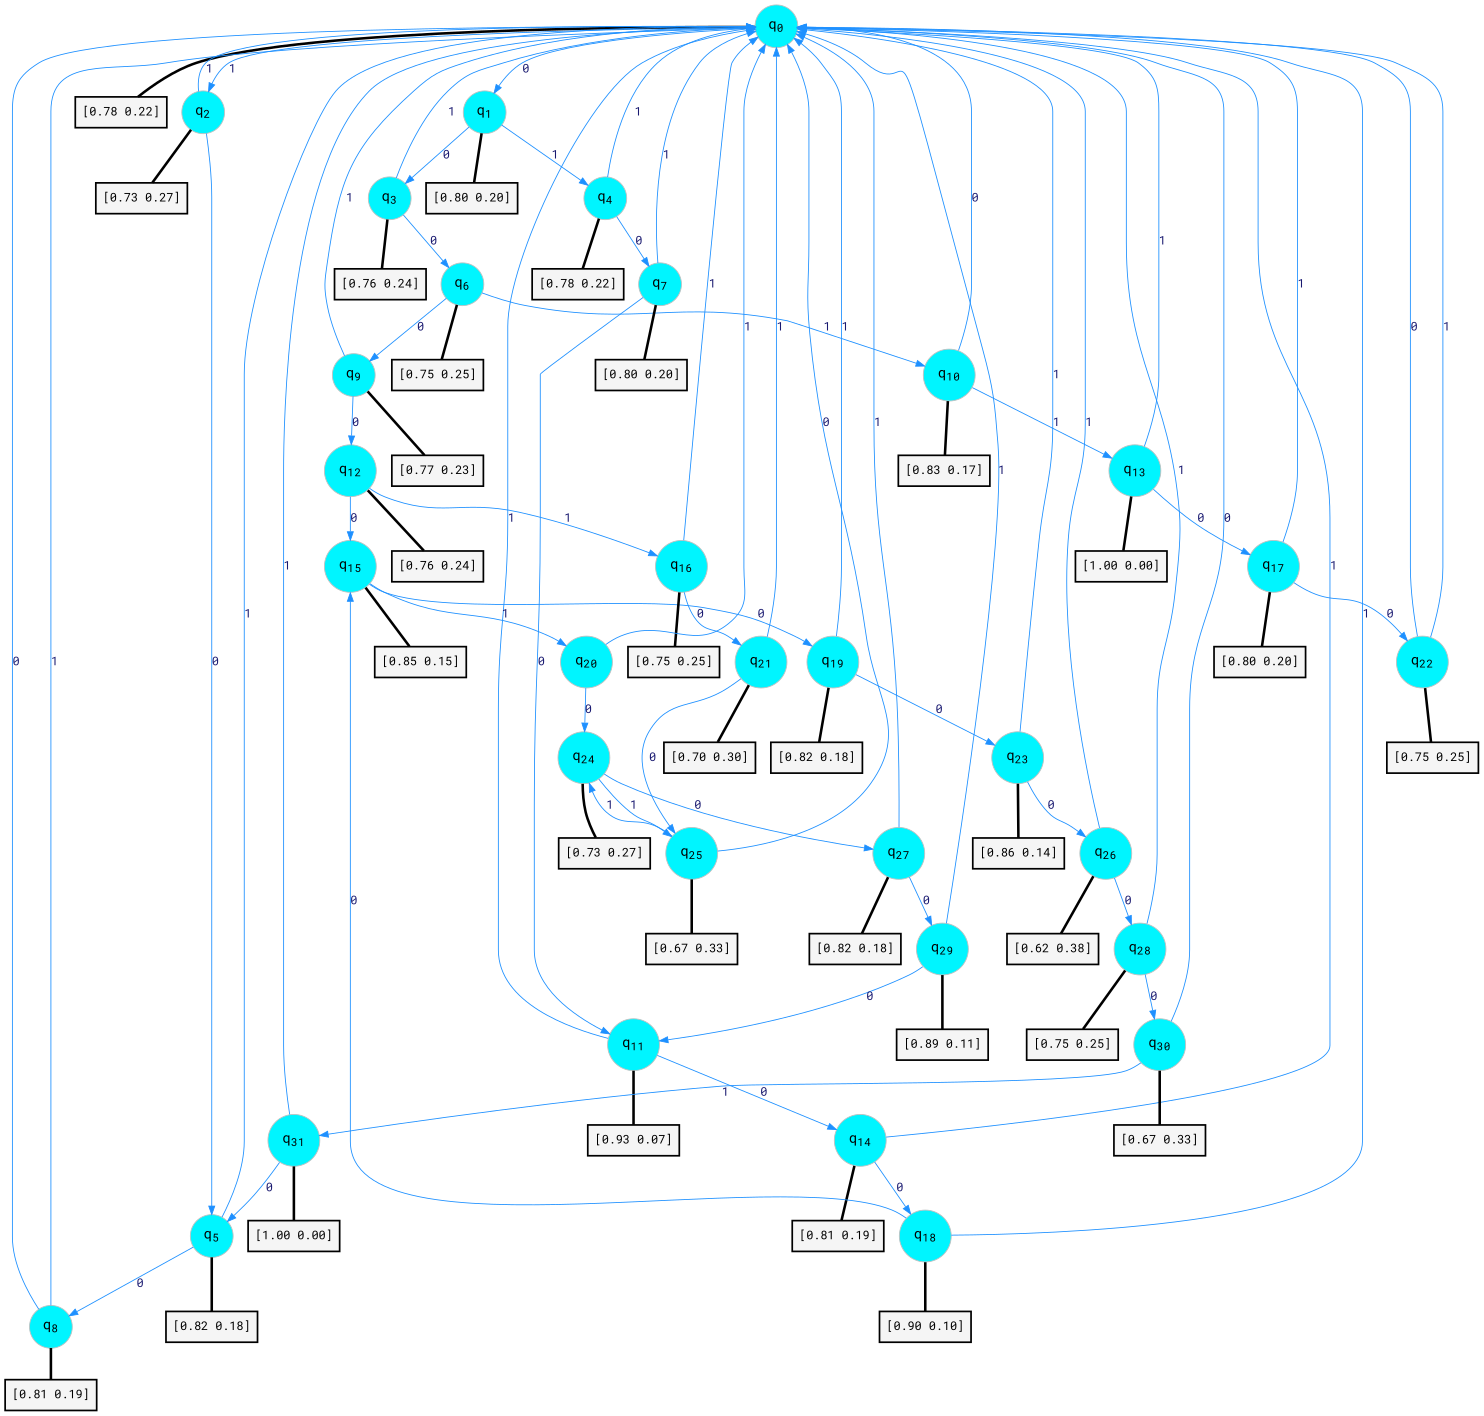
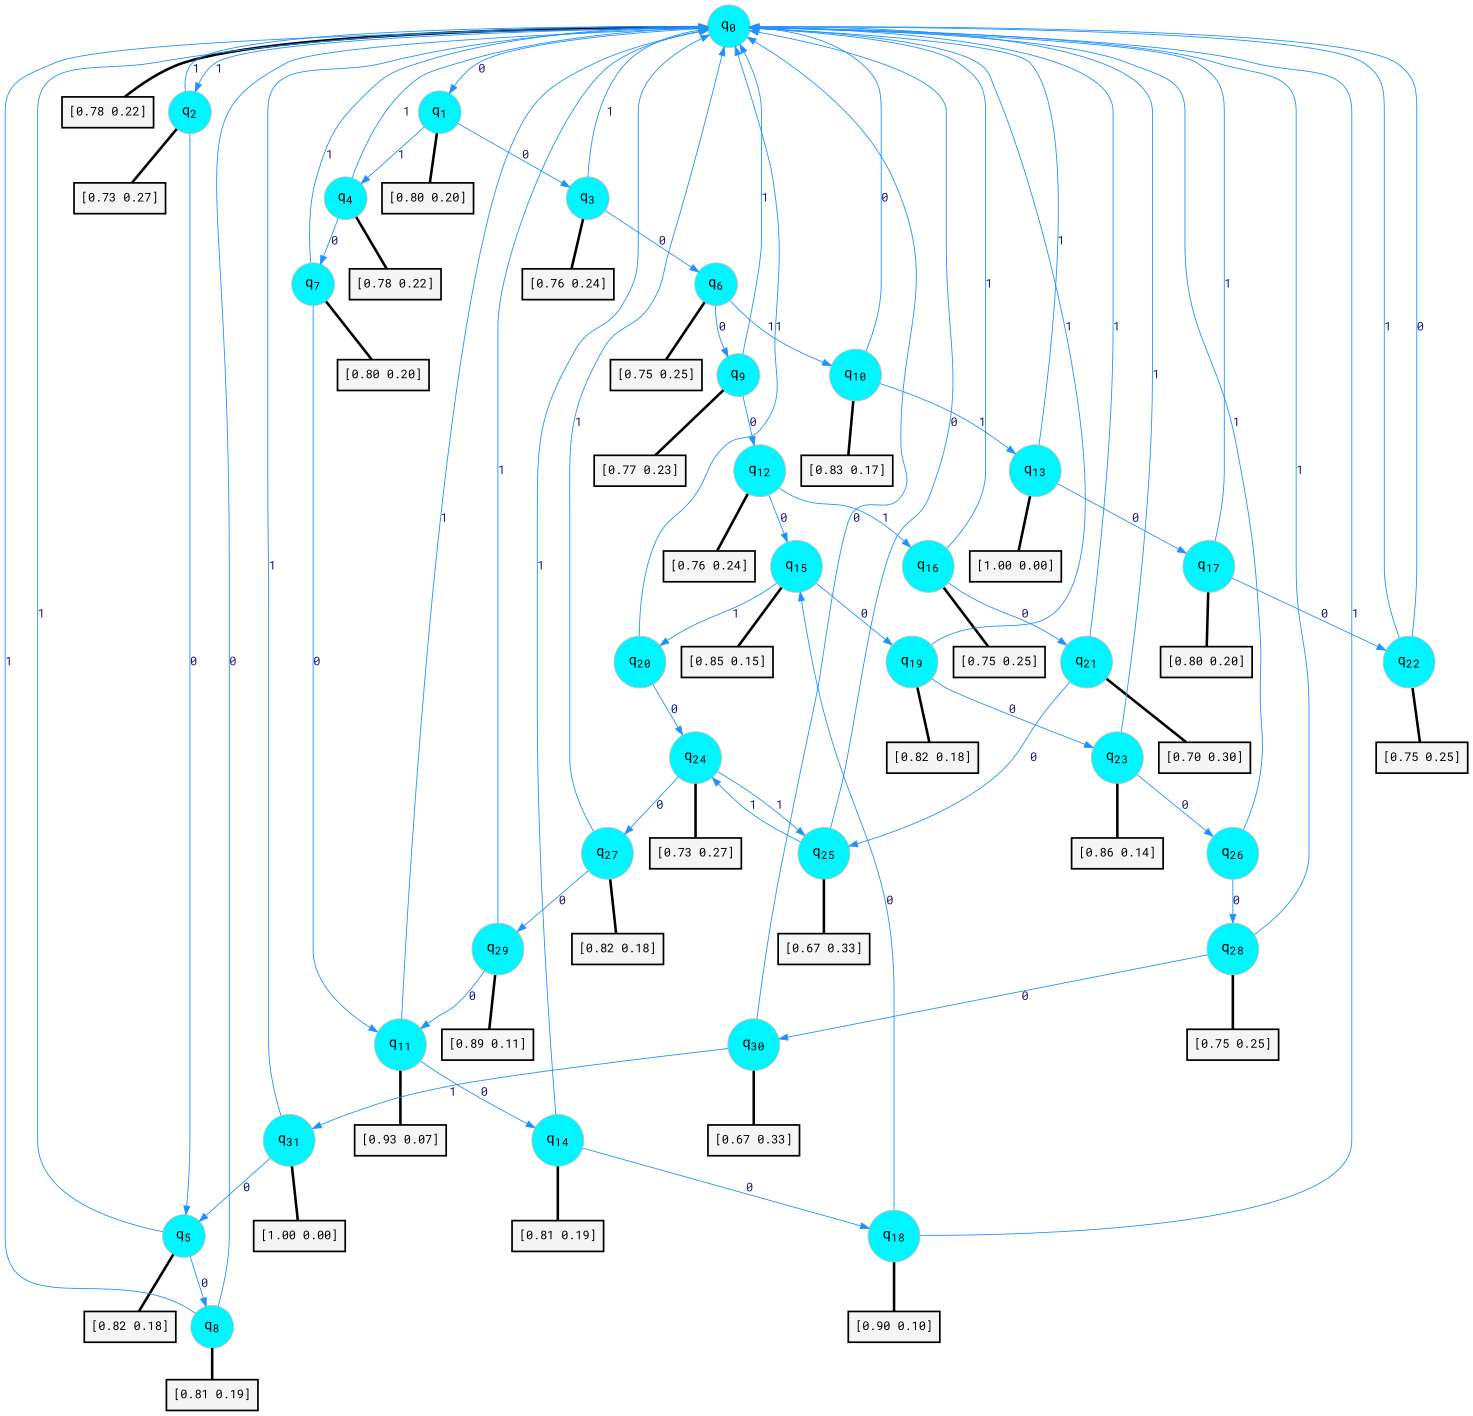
node "[0.62 0.38]": removed
